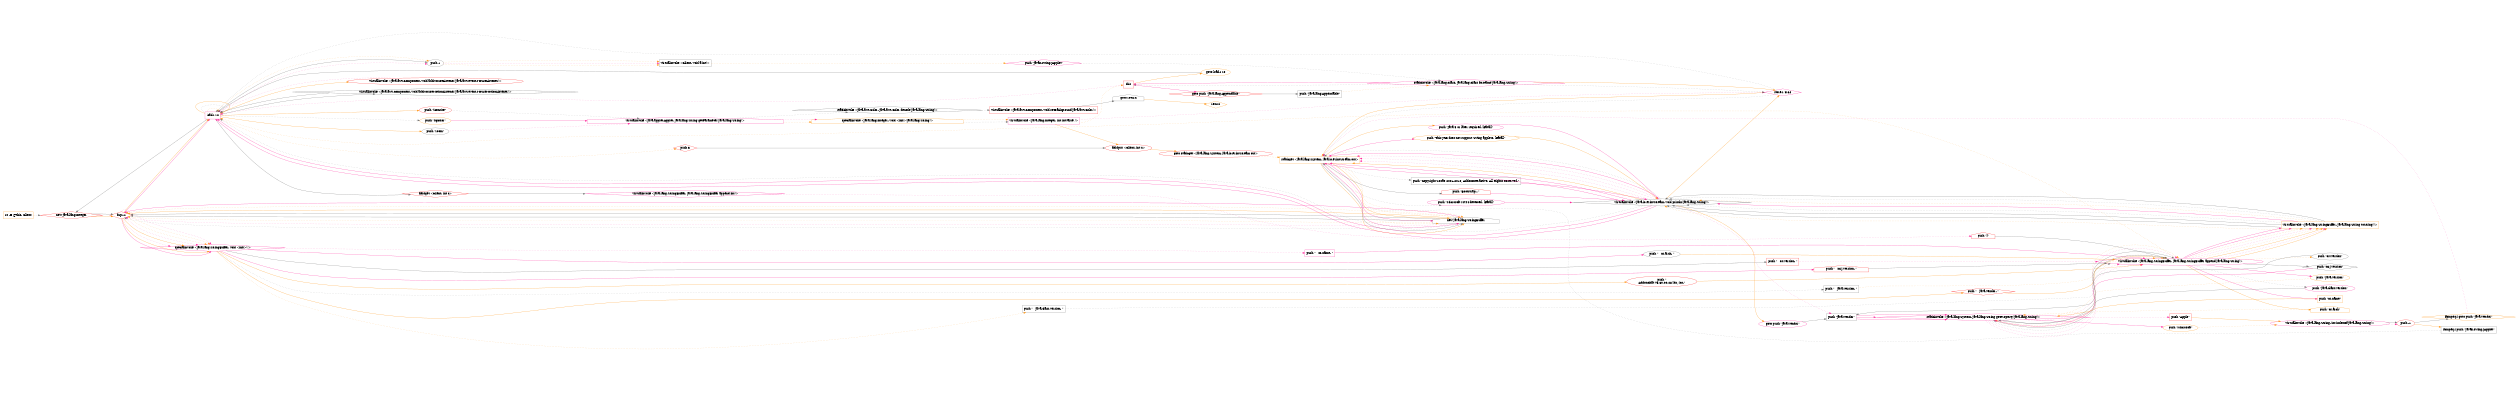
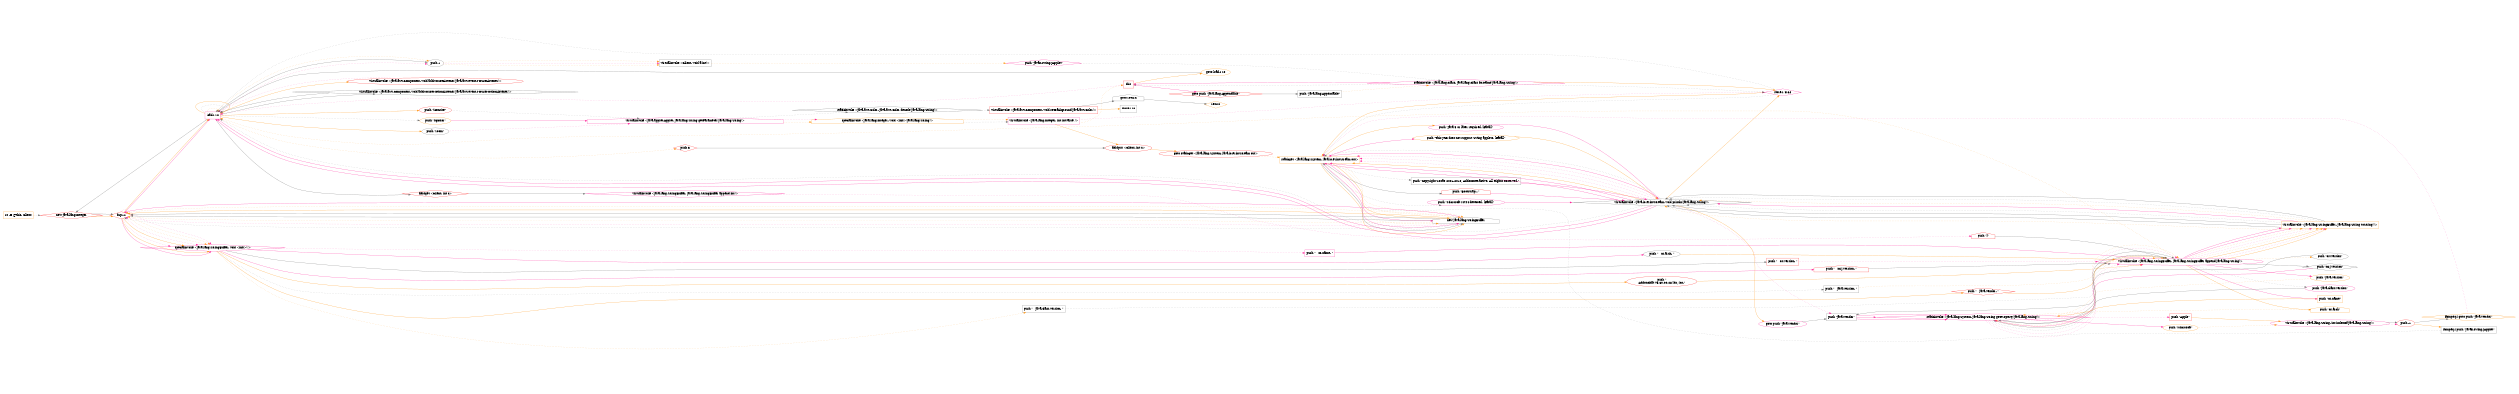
edge "goto return" -> "return": color darkorange -> gray40
node "store.r r0": added
